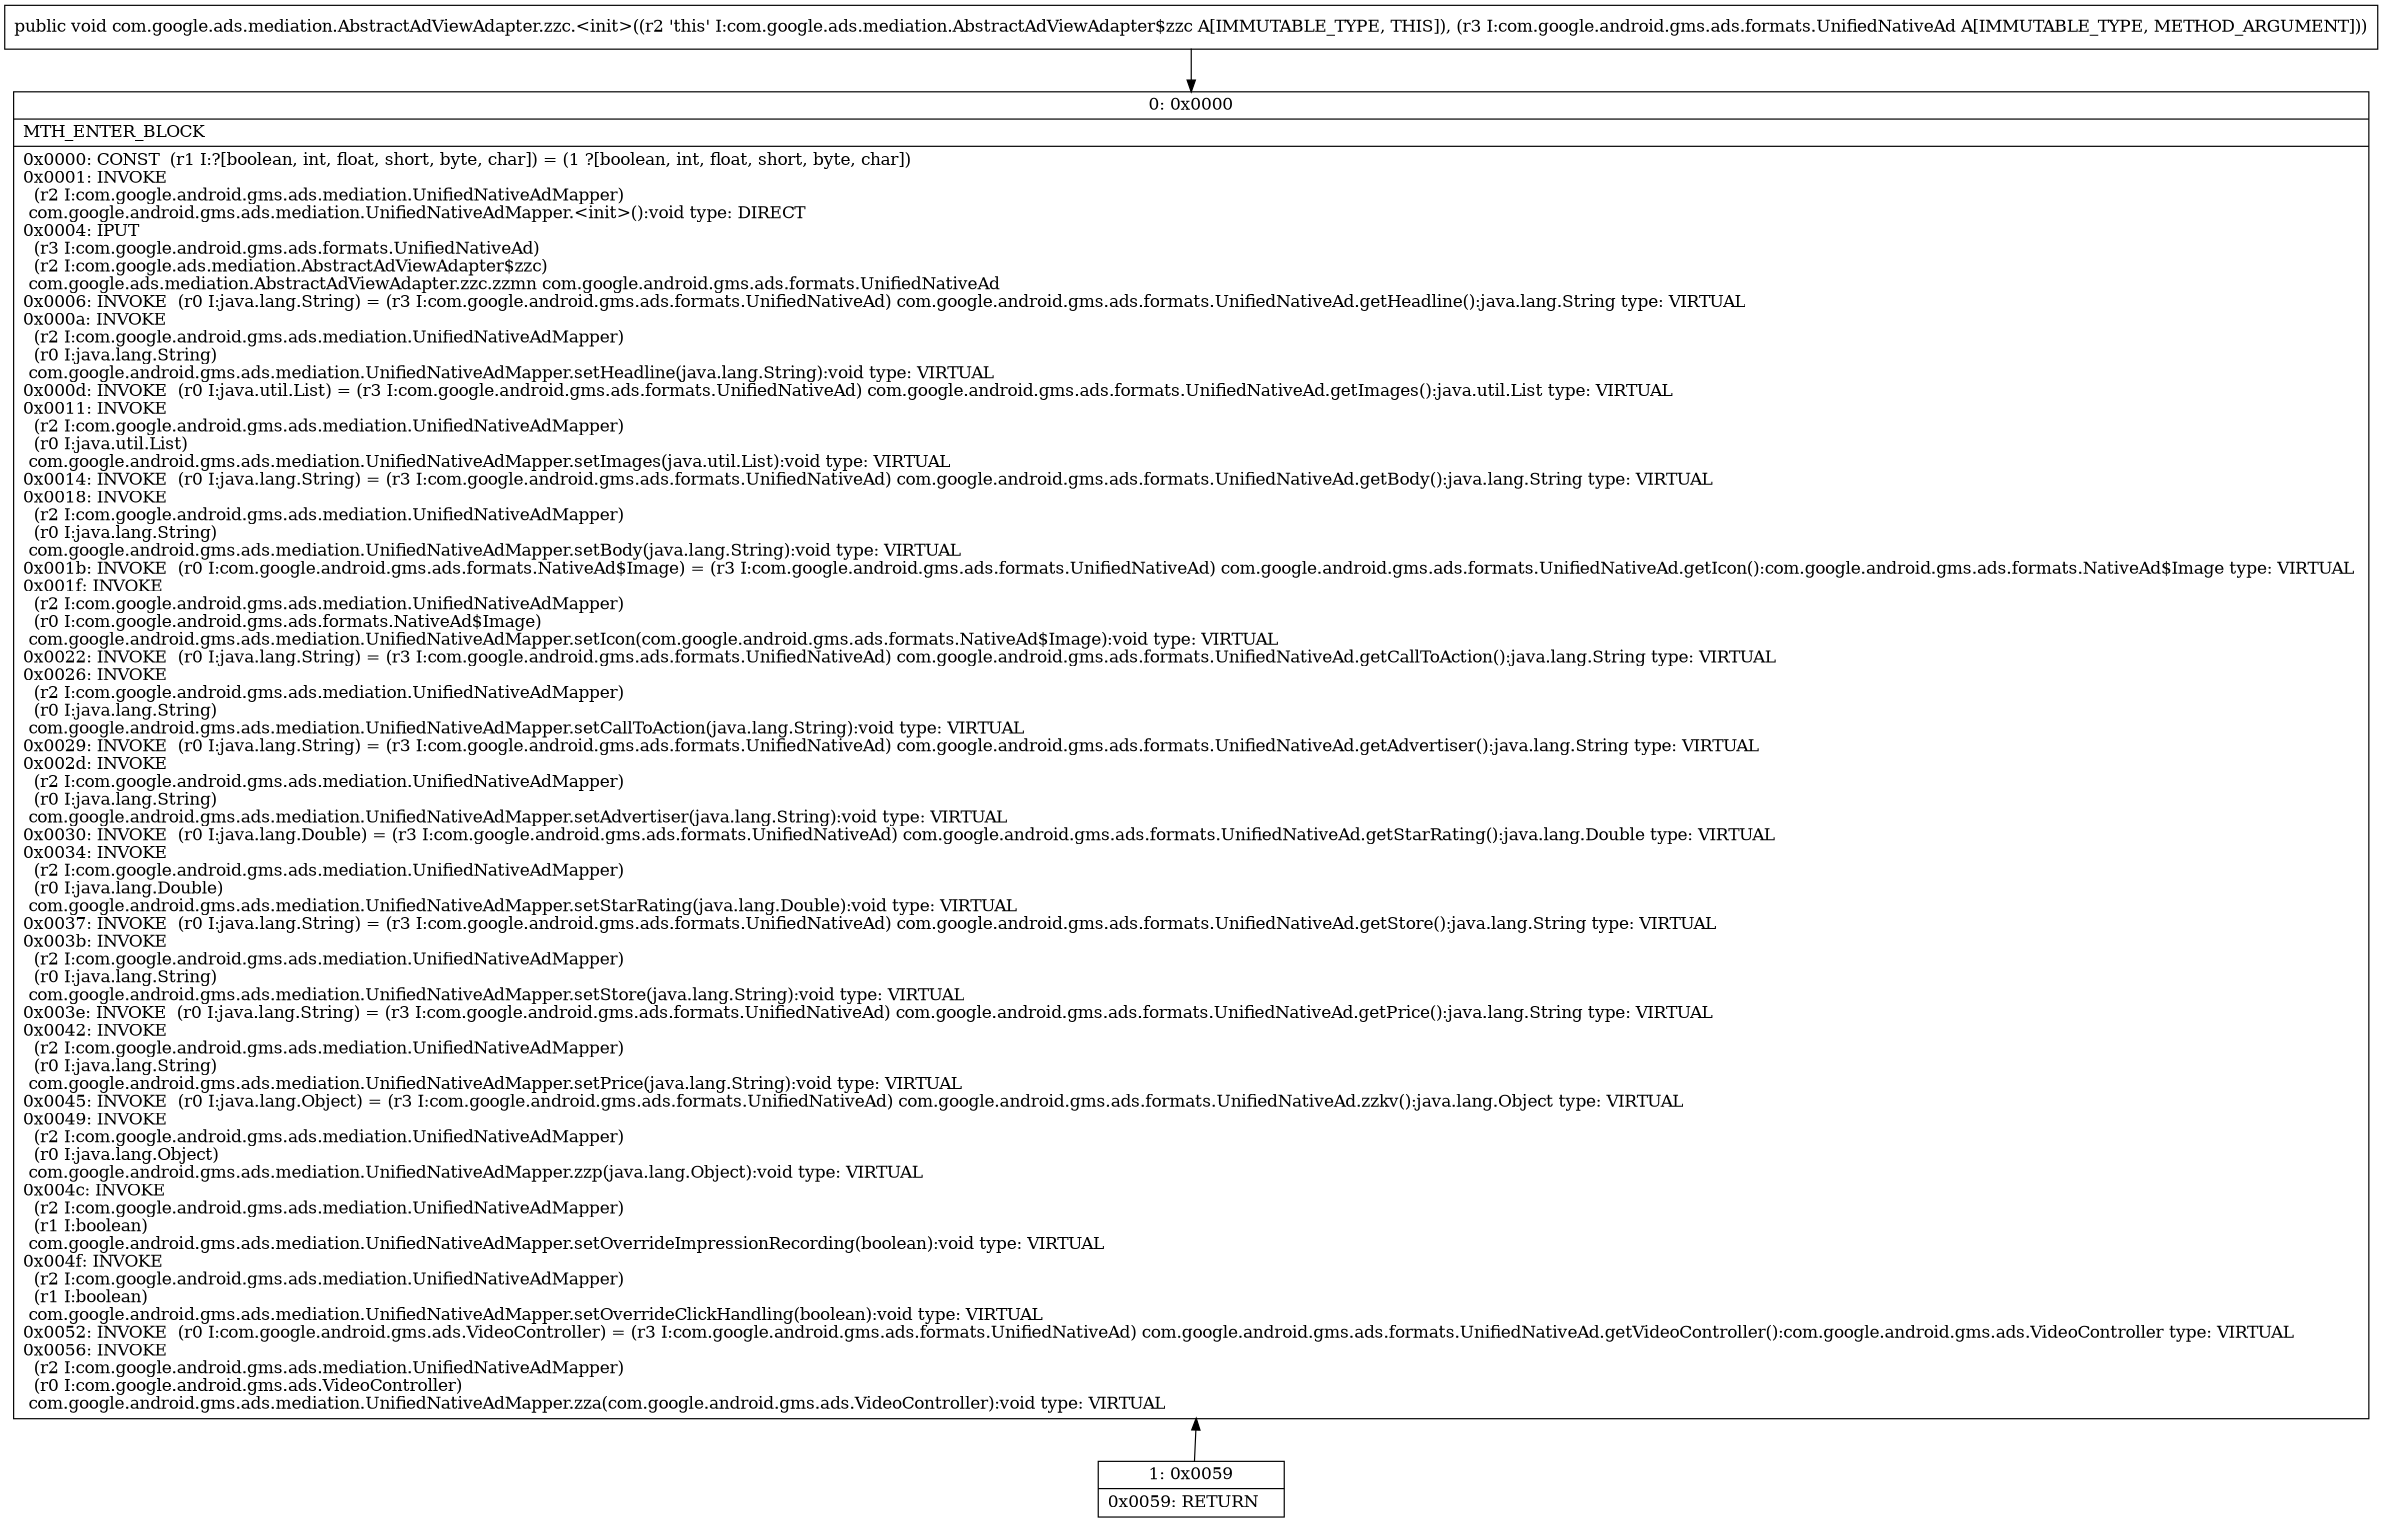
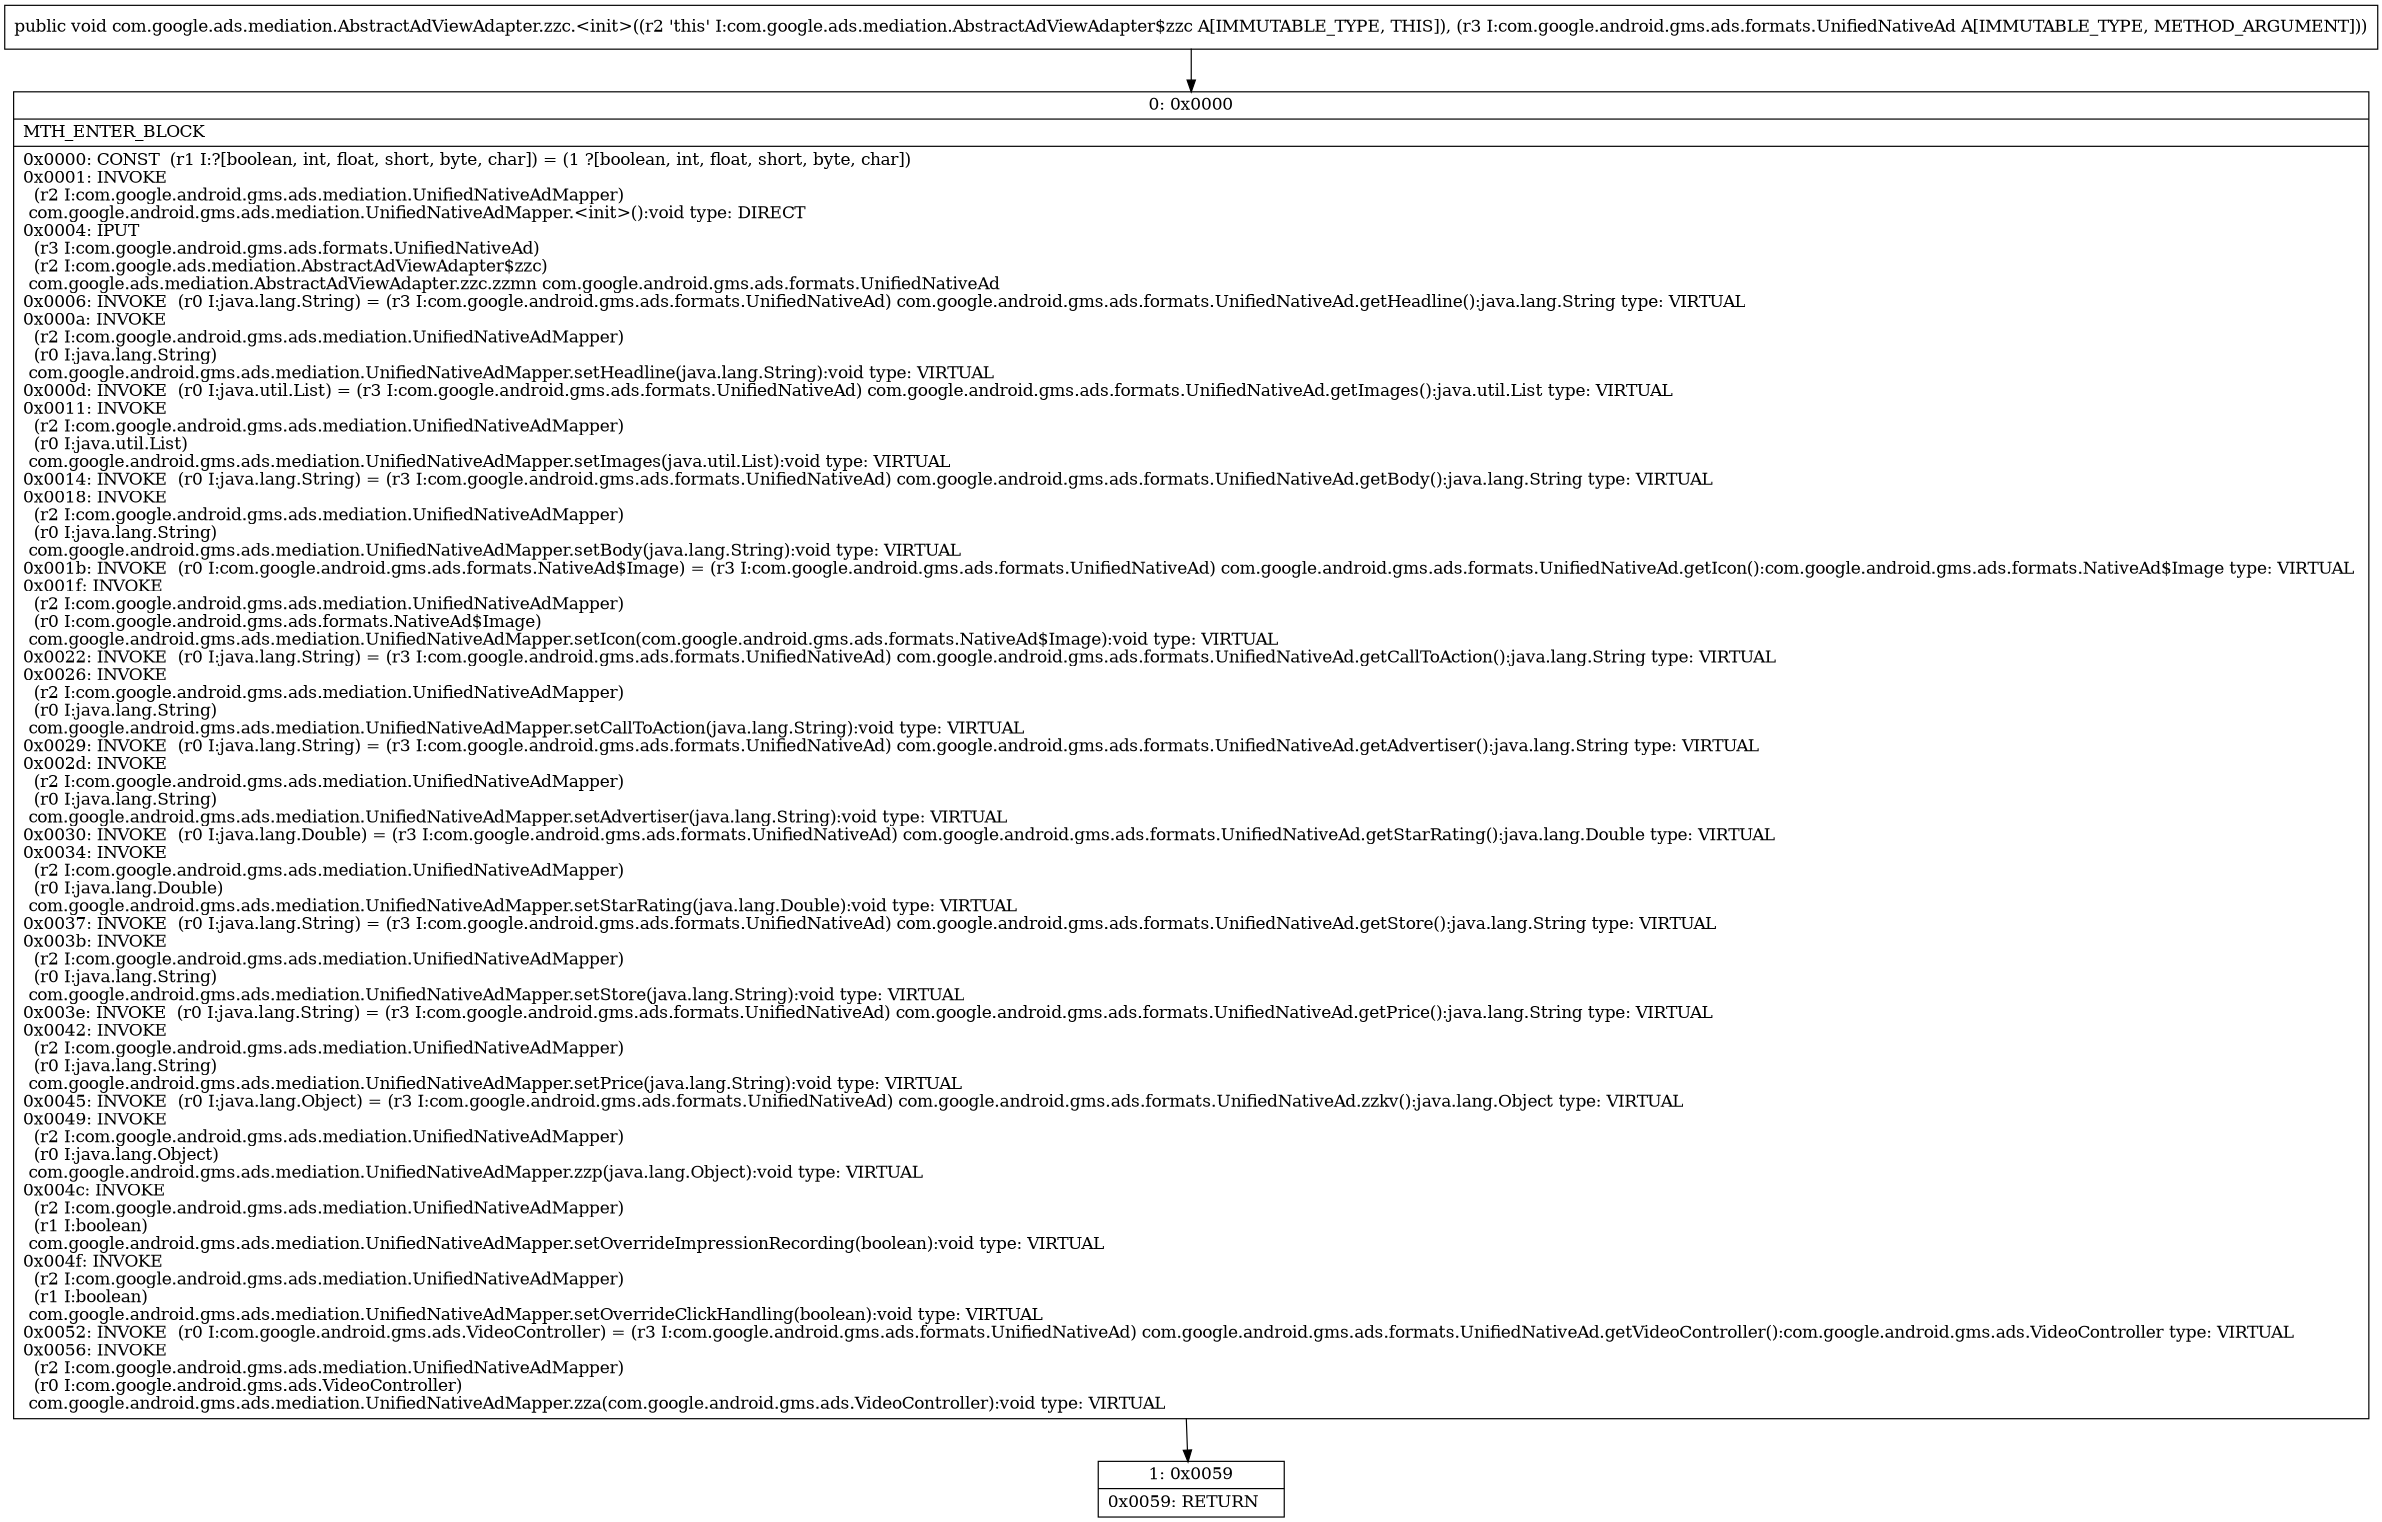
edge "1: 0x0059" -> "0: 0x0000": reversed
